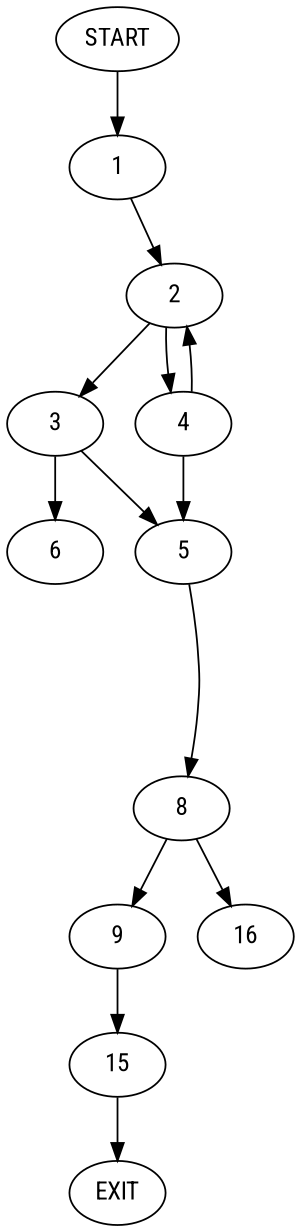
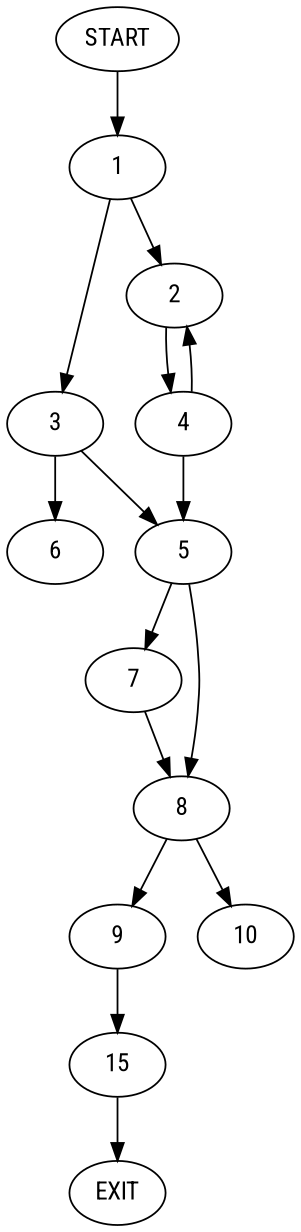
edge "2" -> "3": now "1" -> "3"
node "7": added
node "16": label "16" -> "10"
